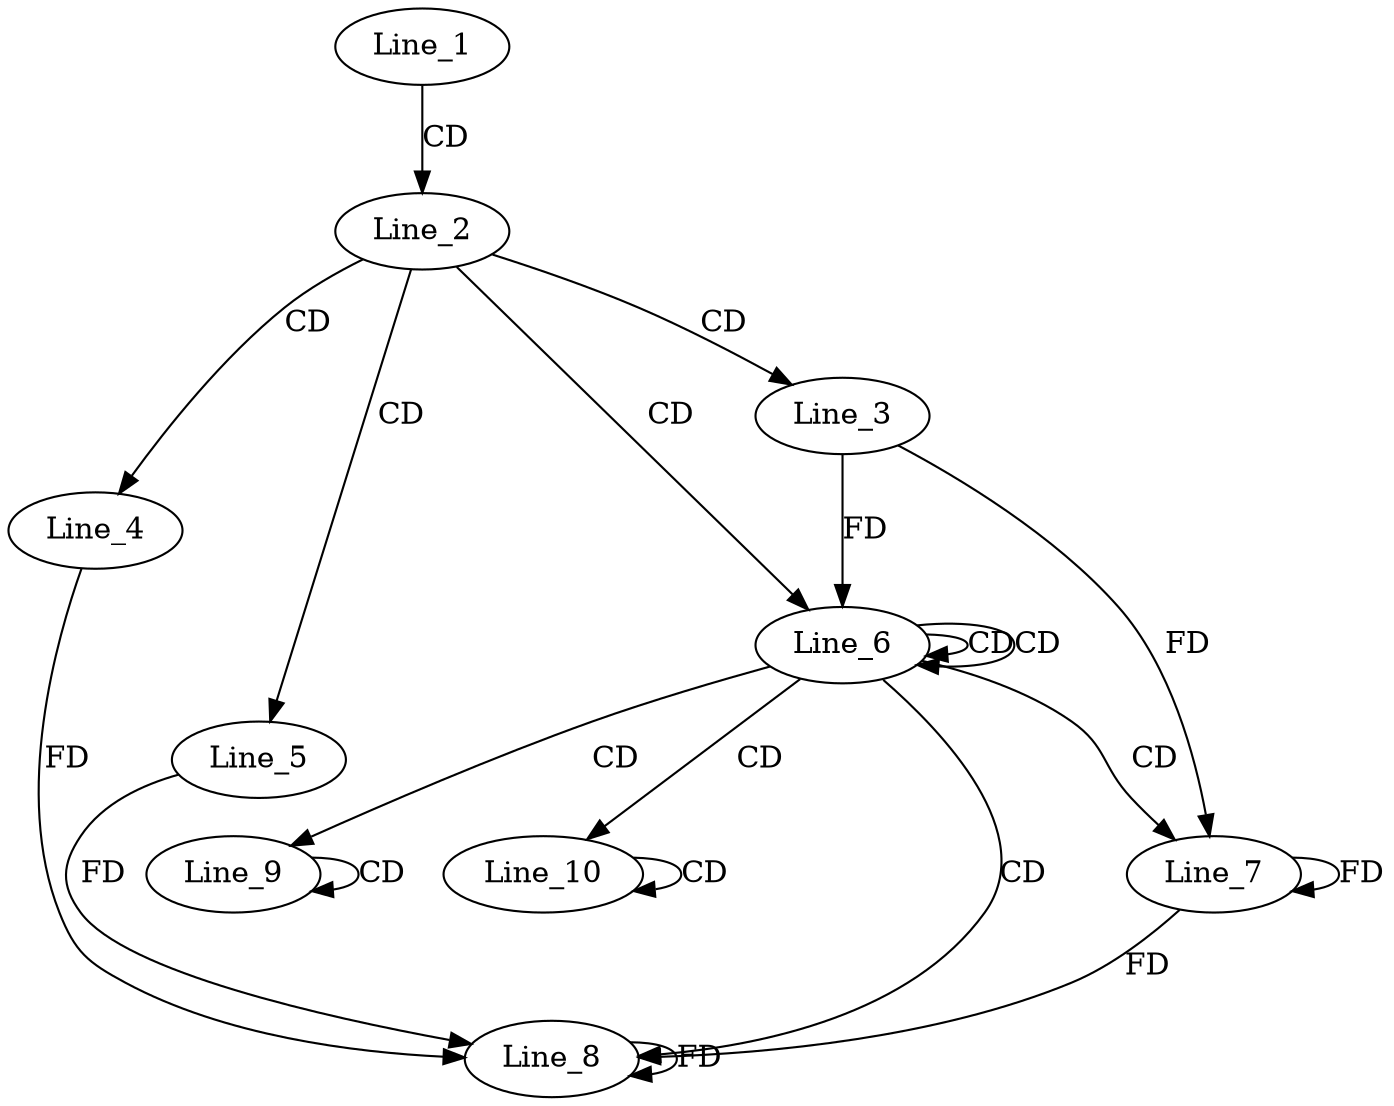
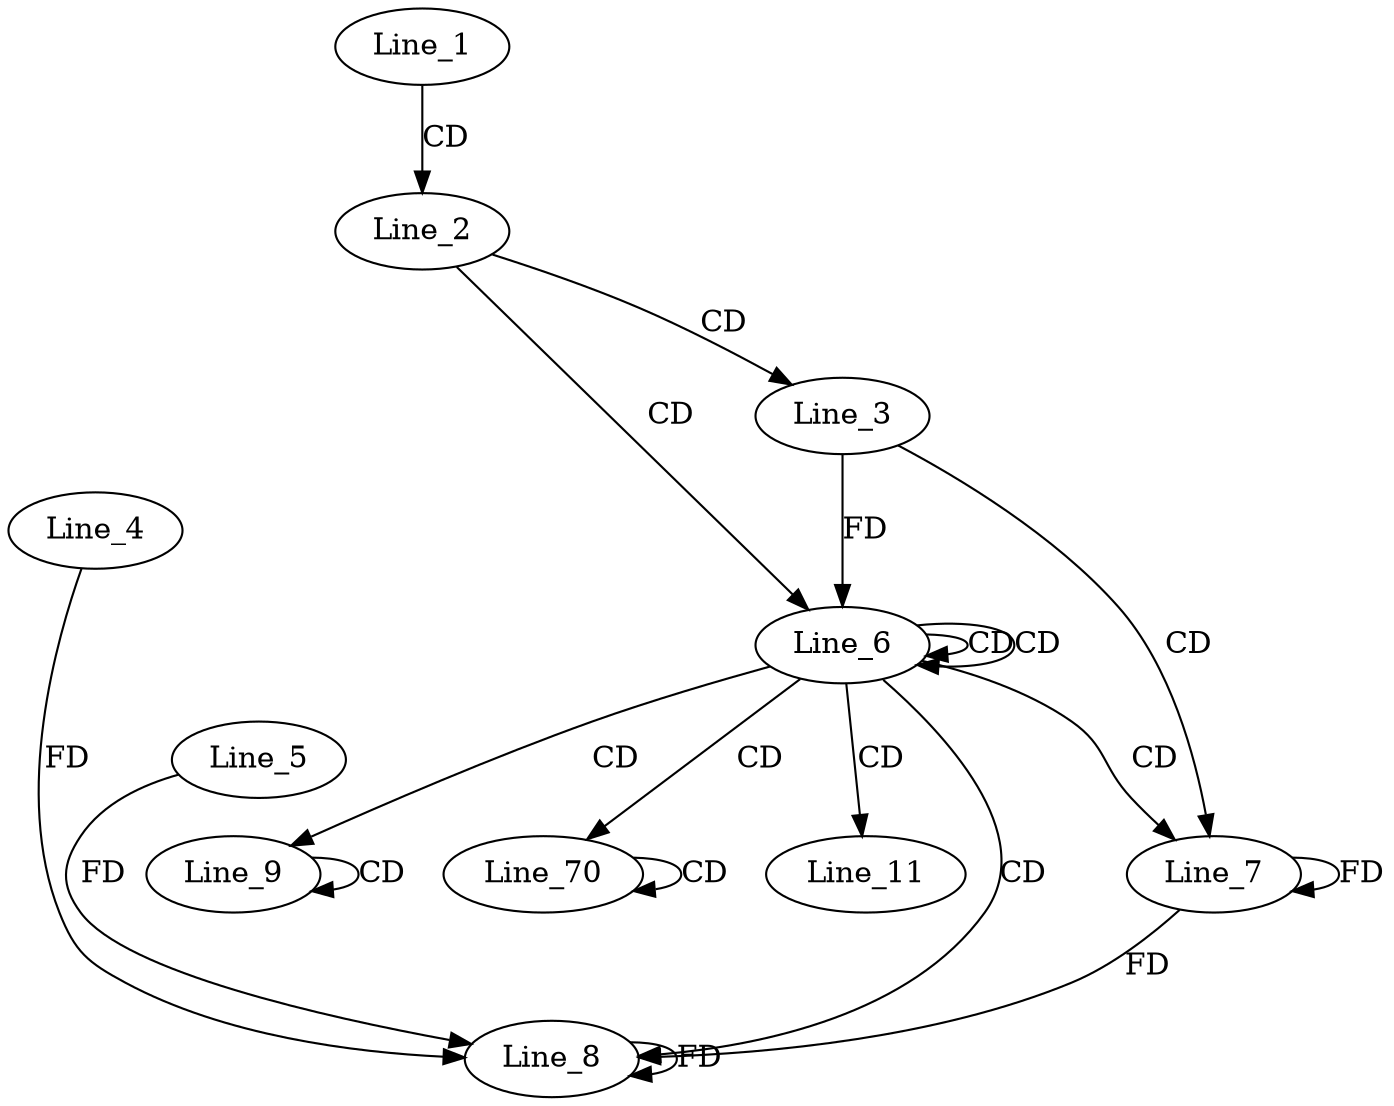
edge "Line_2" -> "Line_4": removed, label "CD"
edge "Line_2" -> "Line_5": removed, label "CD"
edge "Line_3" -> "Line_7": label "FD" -> "CD"
node "Line_10": label "Line_10" -> "Line_70"
node "Line_11": added
